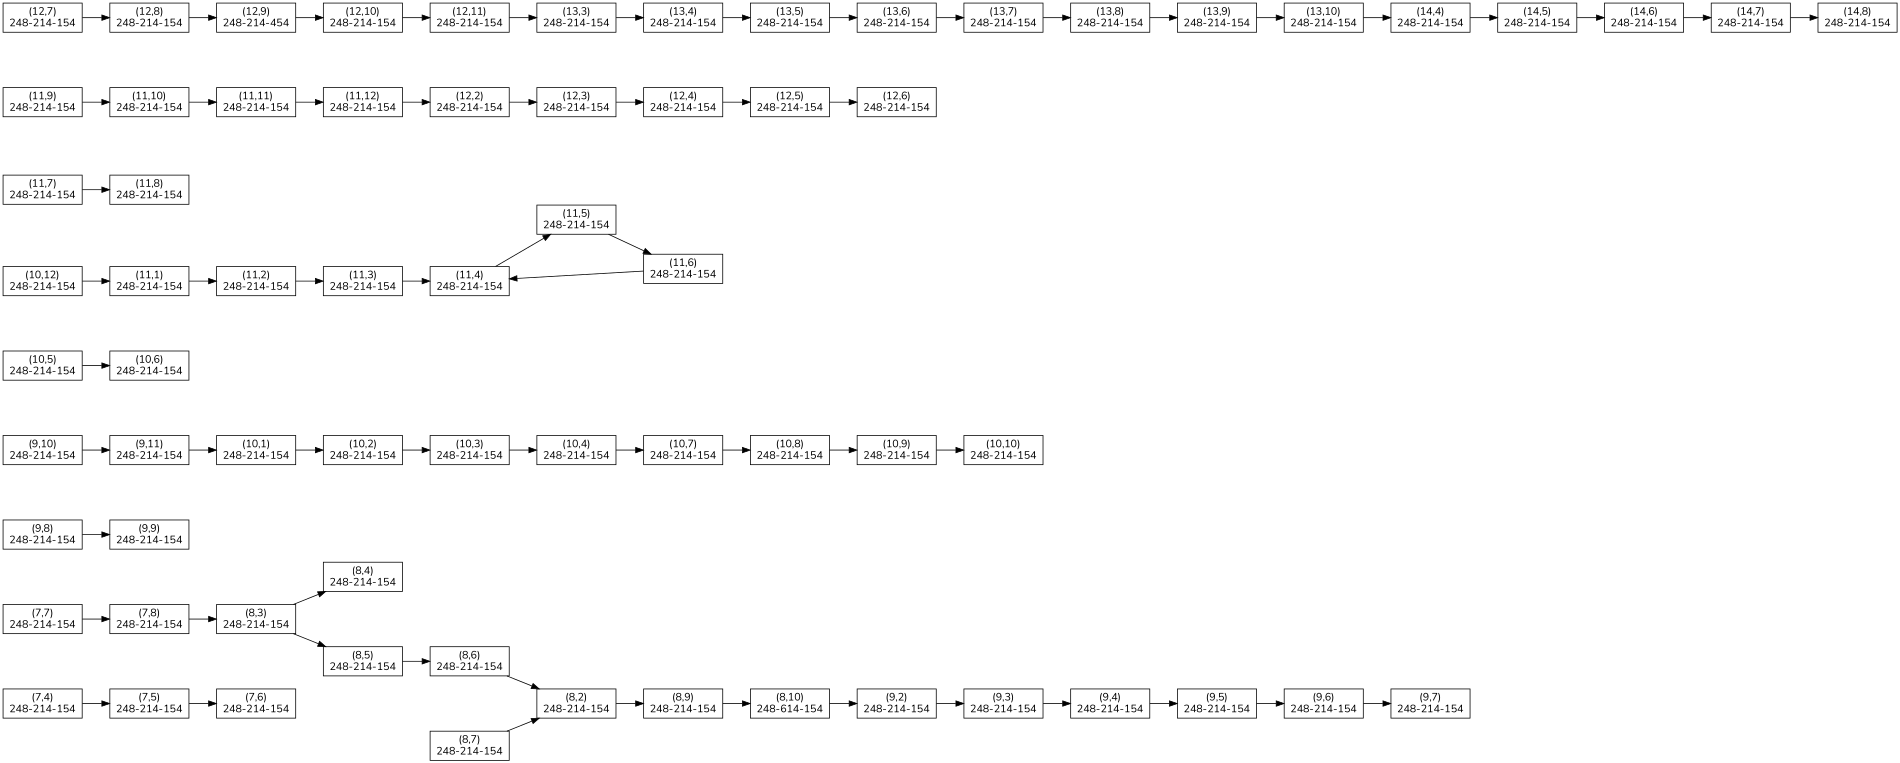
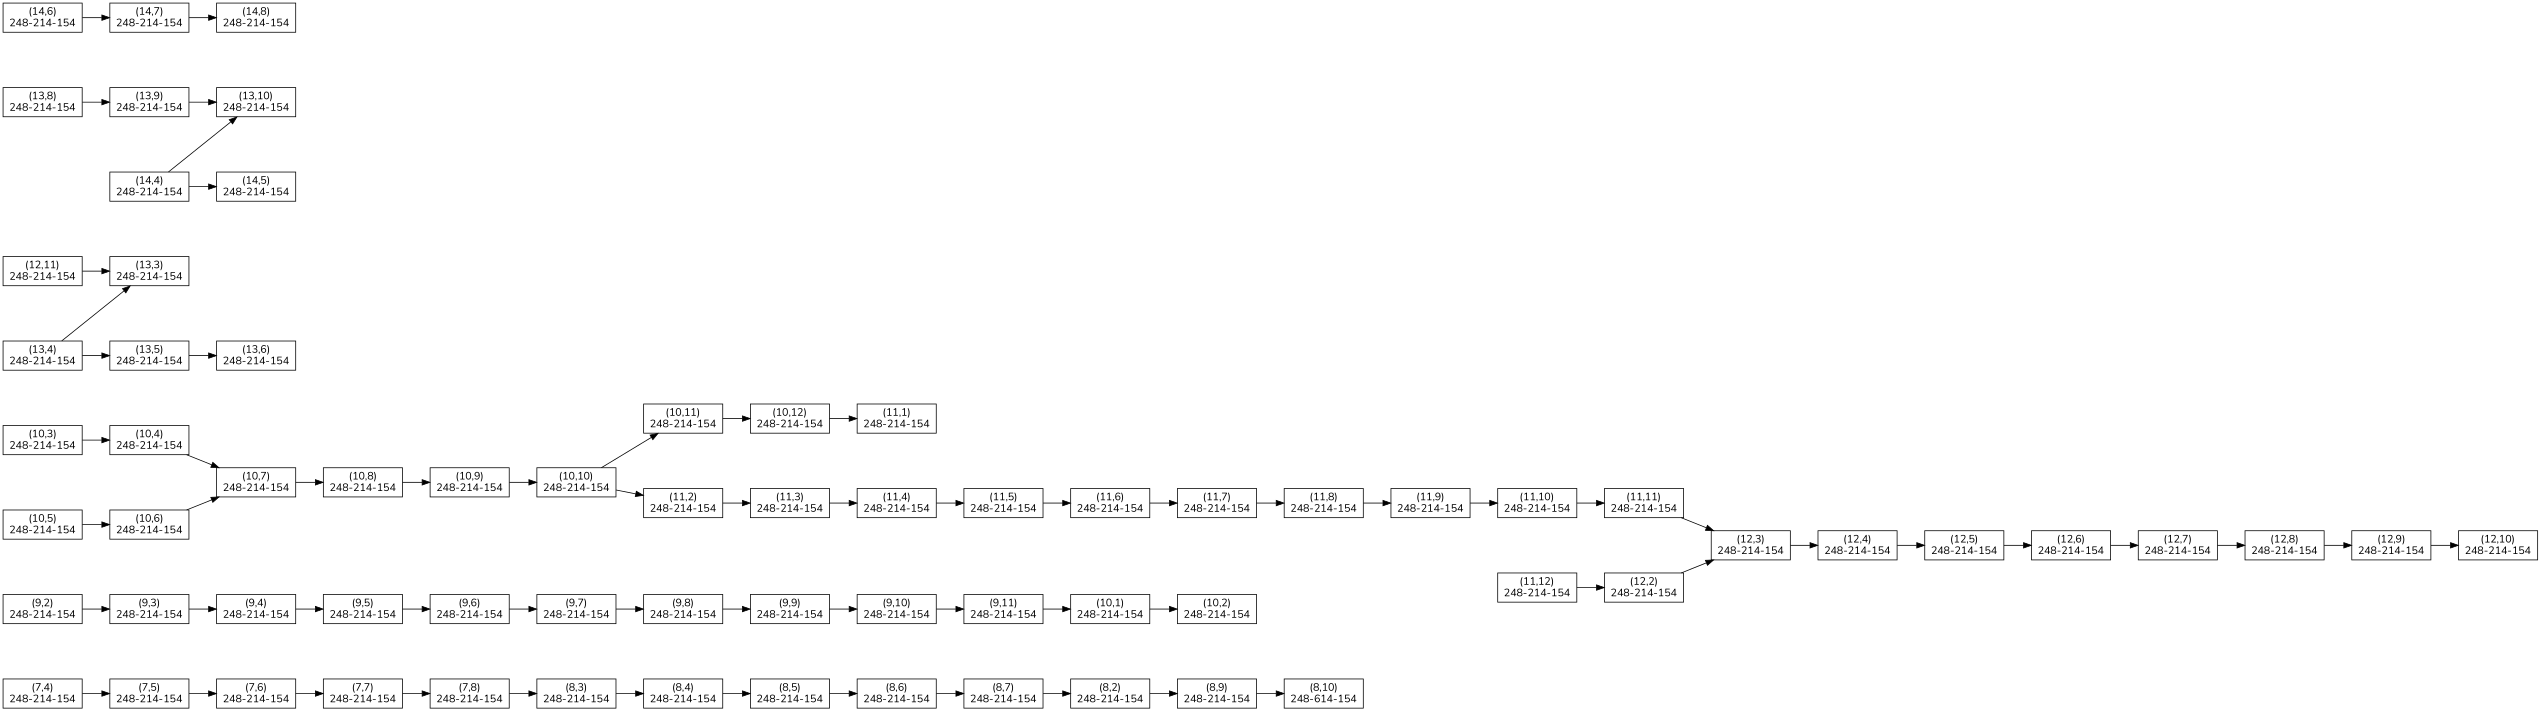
node "(12,9) 248-214-454": label "(12,9) 248-214-454" -> "(12,9) 248-214-154"
edge "(12,10) 248-214-154" -> "(12,11) 248-214-154": removed
edge "(13,3) 248-214-154" -> "(13,4) 248-214-154": reversed
node "(13,7) 248-214-154": removed
edge "(13,10) 248-214-154" -> "(14,4) 248-214-154": reversed
edge "(14,5) 248-214-154" -> "(14,6) 248-214-154": removed
edge "(11,11) 248-214-154" -> "(11,12) 248-214-154": now "(11,11) 248-214-154" -> "(12,3) 248-214-154"
edge "(11,6) 248-214-154" -> "(11,4) 248-214-154": now "(11,6) 248-214-154" -> "(11,7) 248-214-154"
edge "(11,1) 248-214-154" -> "(11,2) 248-214-154": now "(10,10) 248-214-154" -> "(11,2) 248-214-154"
node "(10,11) 248-214-154": added
edge "(10,2) 248-214-154" -> "(10,3) 248-214-154": removed
edge "(11,8) 248-214-154" -> "(11,9) 248-214-154": added
edge "(10,6) 248-214-154" -> "(10,7) 248-214-154": added
edge "(12,6) 248-214-154" -> "(12,7) 248-214-154": added
edge "(9,7) 248-214-154" -> "(9,8) 248-214-154": added
edge "(9,9) 248-214-154" -> "(9,10) 248-214-154": added
edge "(8,3) 248-214-154" -> "(8,5) 248-214-154": now "(8,4) 248-214-154" -> "(8,5) 248-214-154"
edge "(8,6) 248-214-154" -> "(8,2) 248-214-154": now "(8,6) 248-214-154" -> "(8,7) 248-214-154"
edge "(7,6) 248-214-154" -> "(7,7) 248-214-154": added
edge "(8,10) 248-614-154" -> "(9,2) 248-214-154": removed
